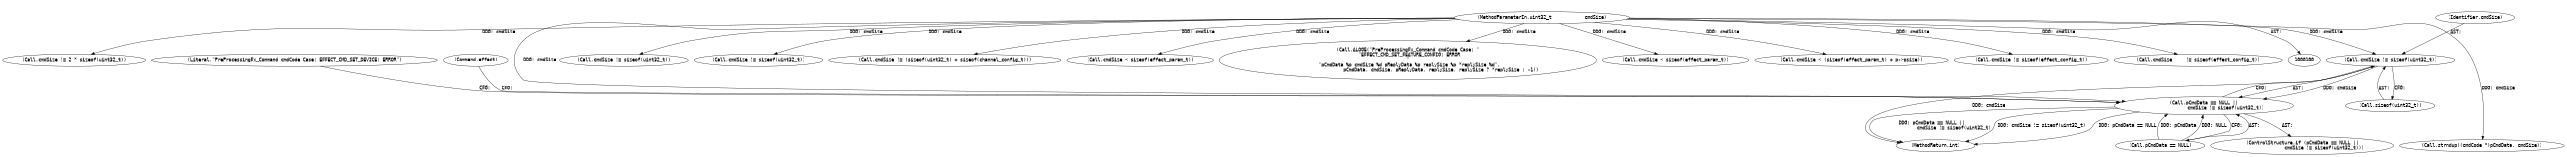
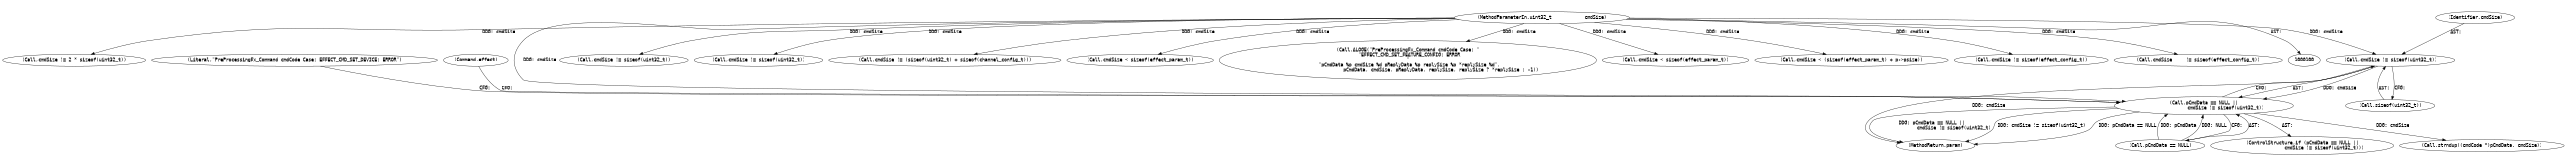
edge "(MethodParameterIn,uint32_t            cmdSize)" -> "(Call,strndup((cmdCode *)pCmdData, cmdSize))": now "(Call,pCmdData == NULL || cmdSize != sizeof(uint32_t))" -> "(Call,strndup((cmdCode *)pCmdData, cmdSize))"
node "(MethodReturn,int)": label "(MethodReturn,int)" -> "(MethodReturn,param)"
